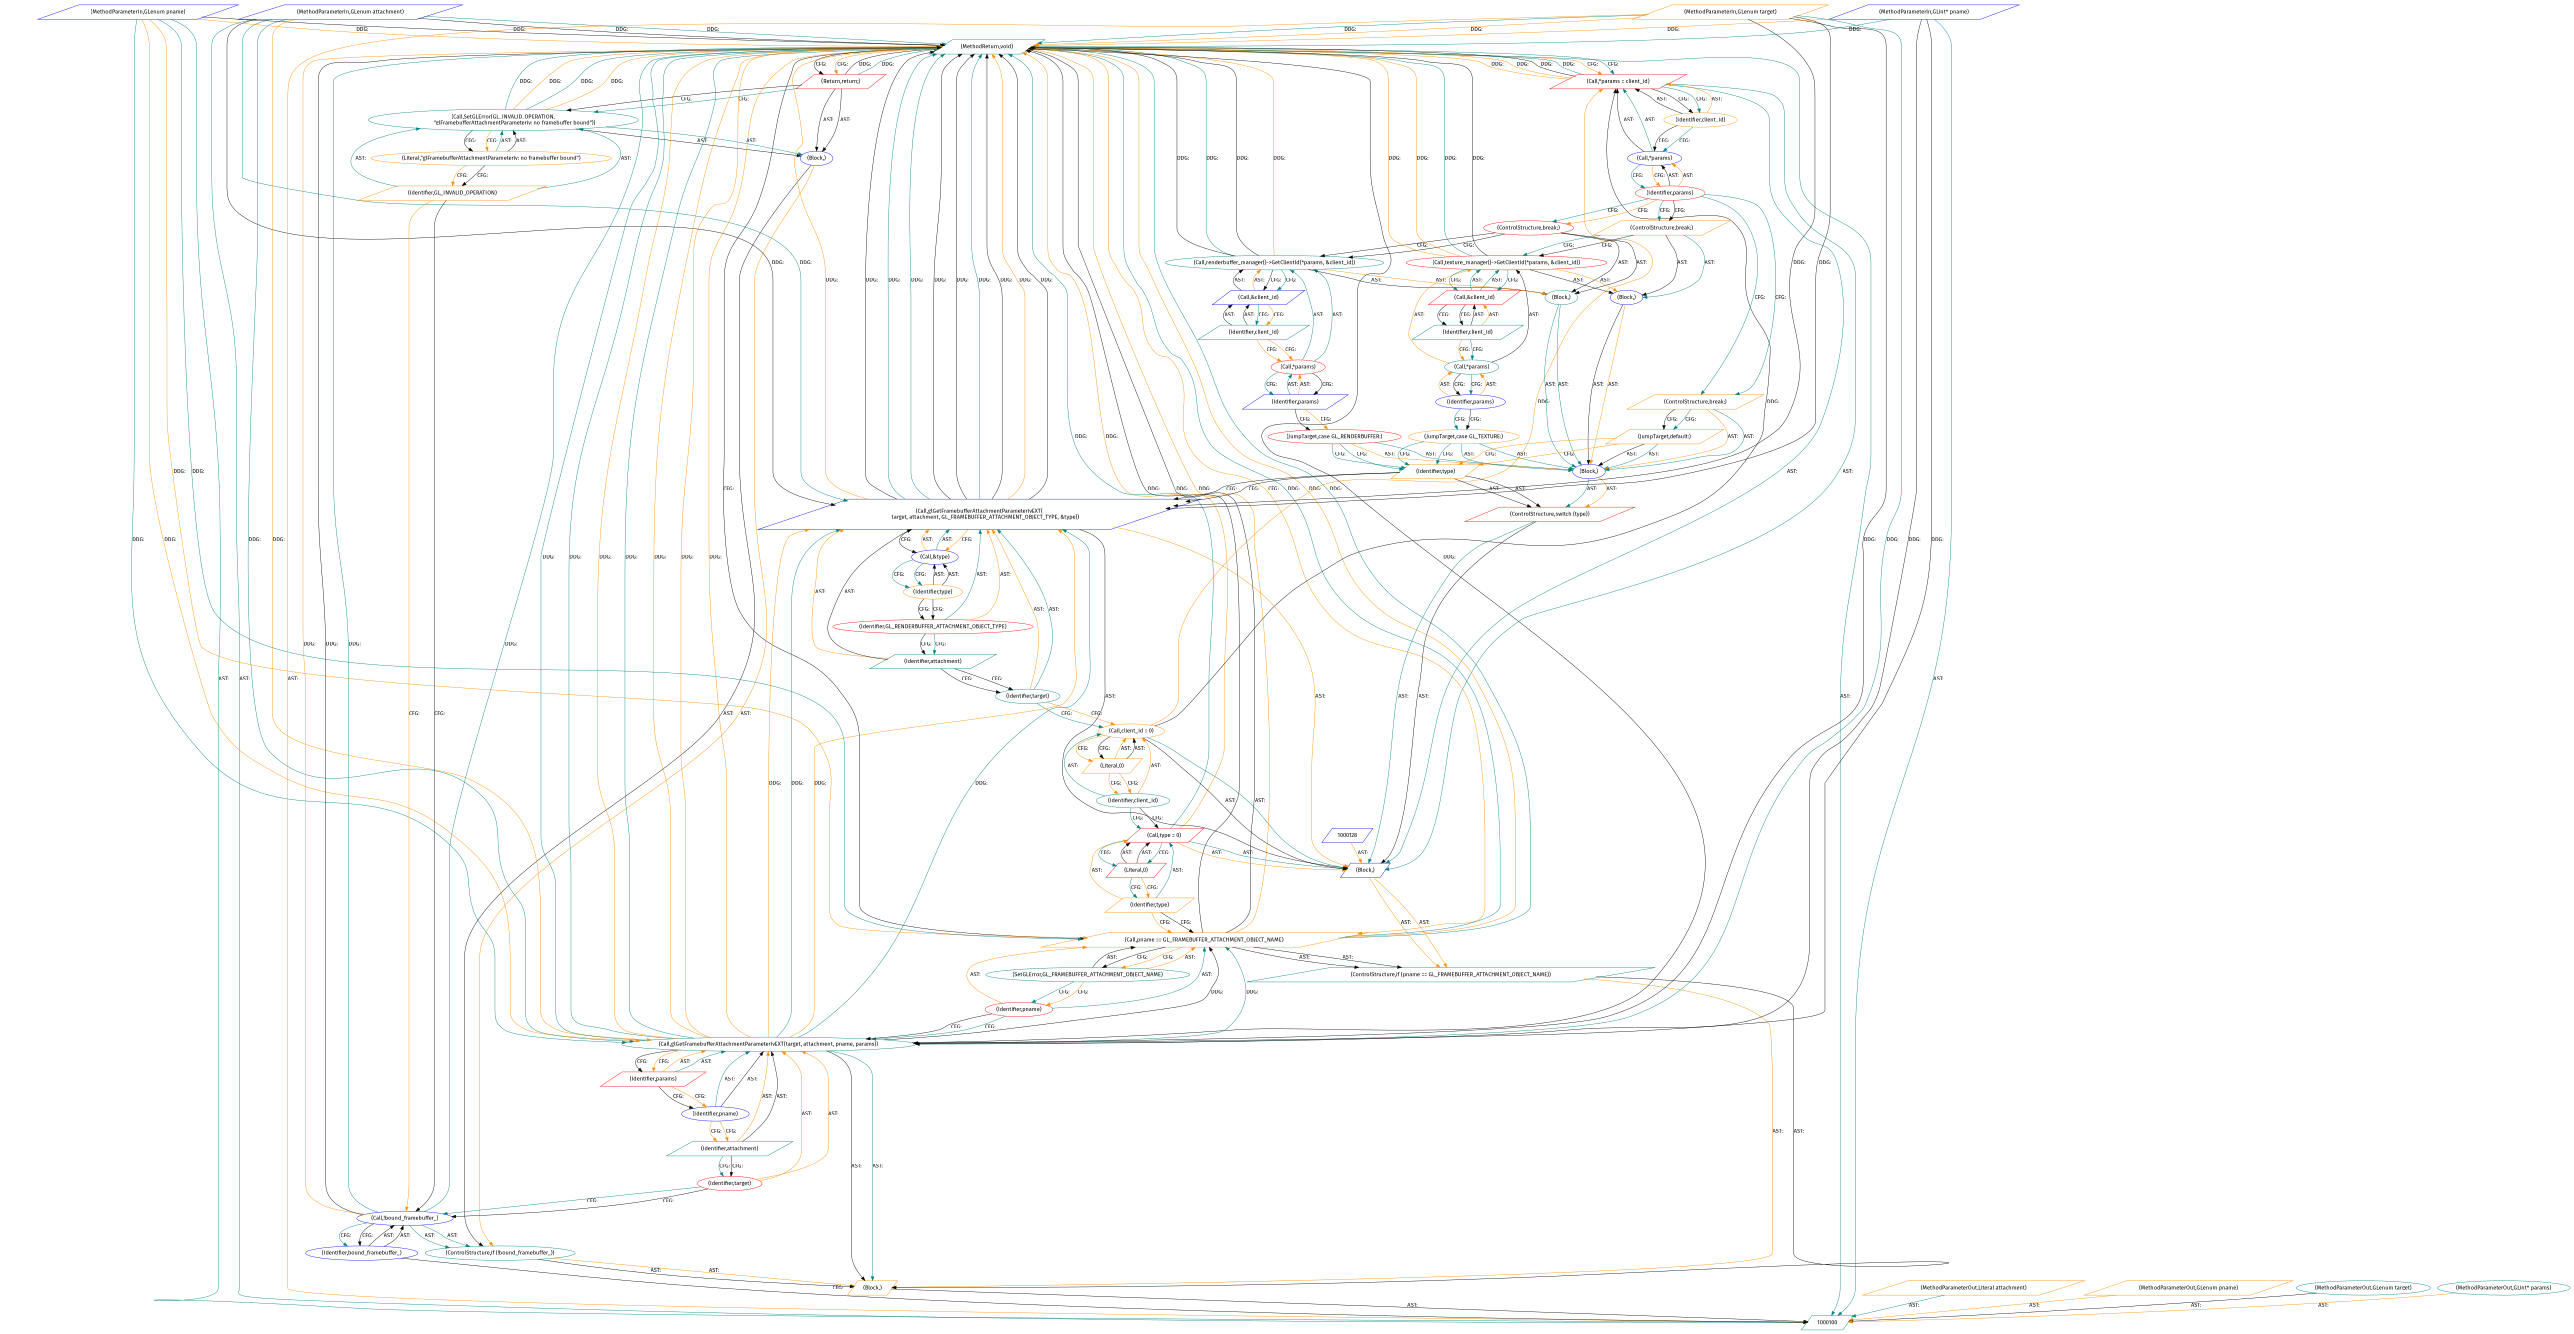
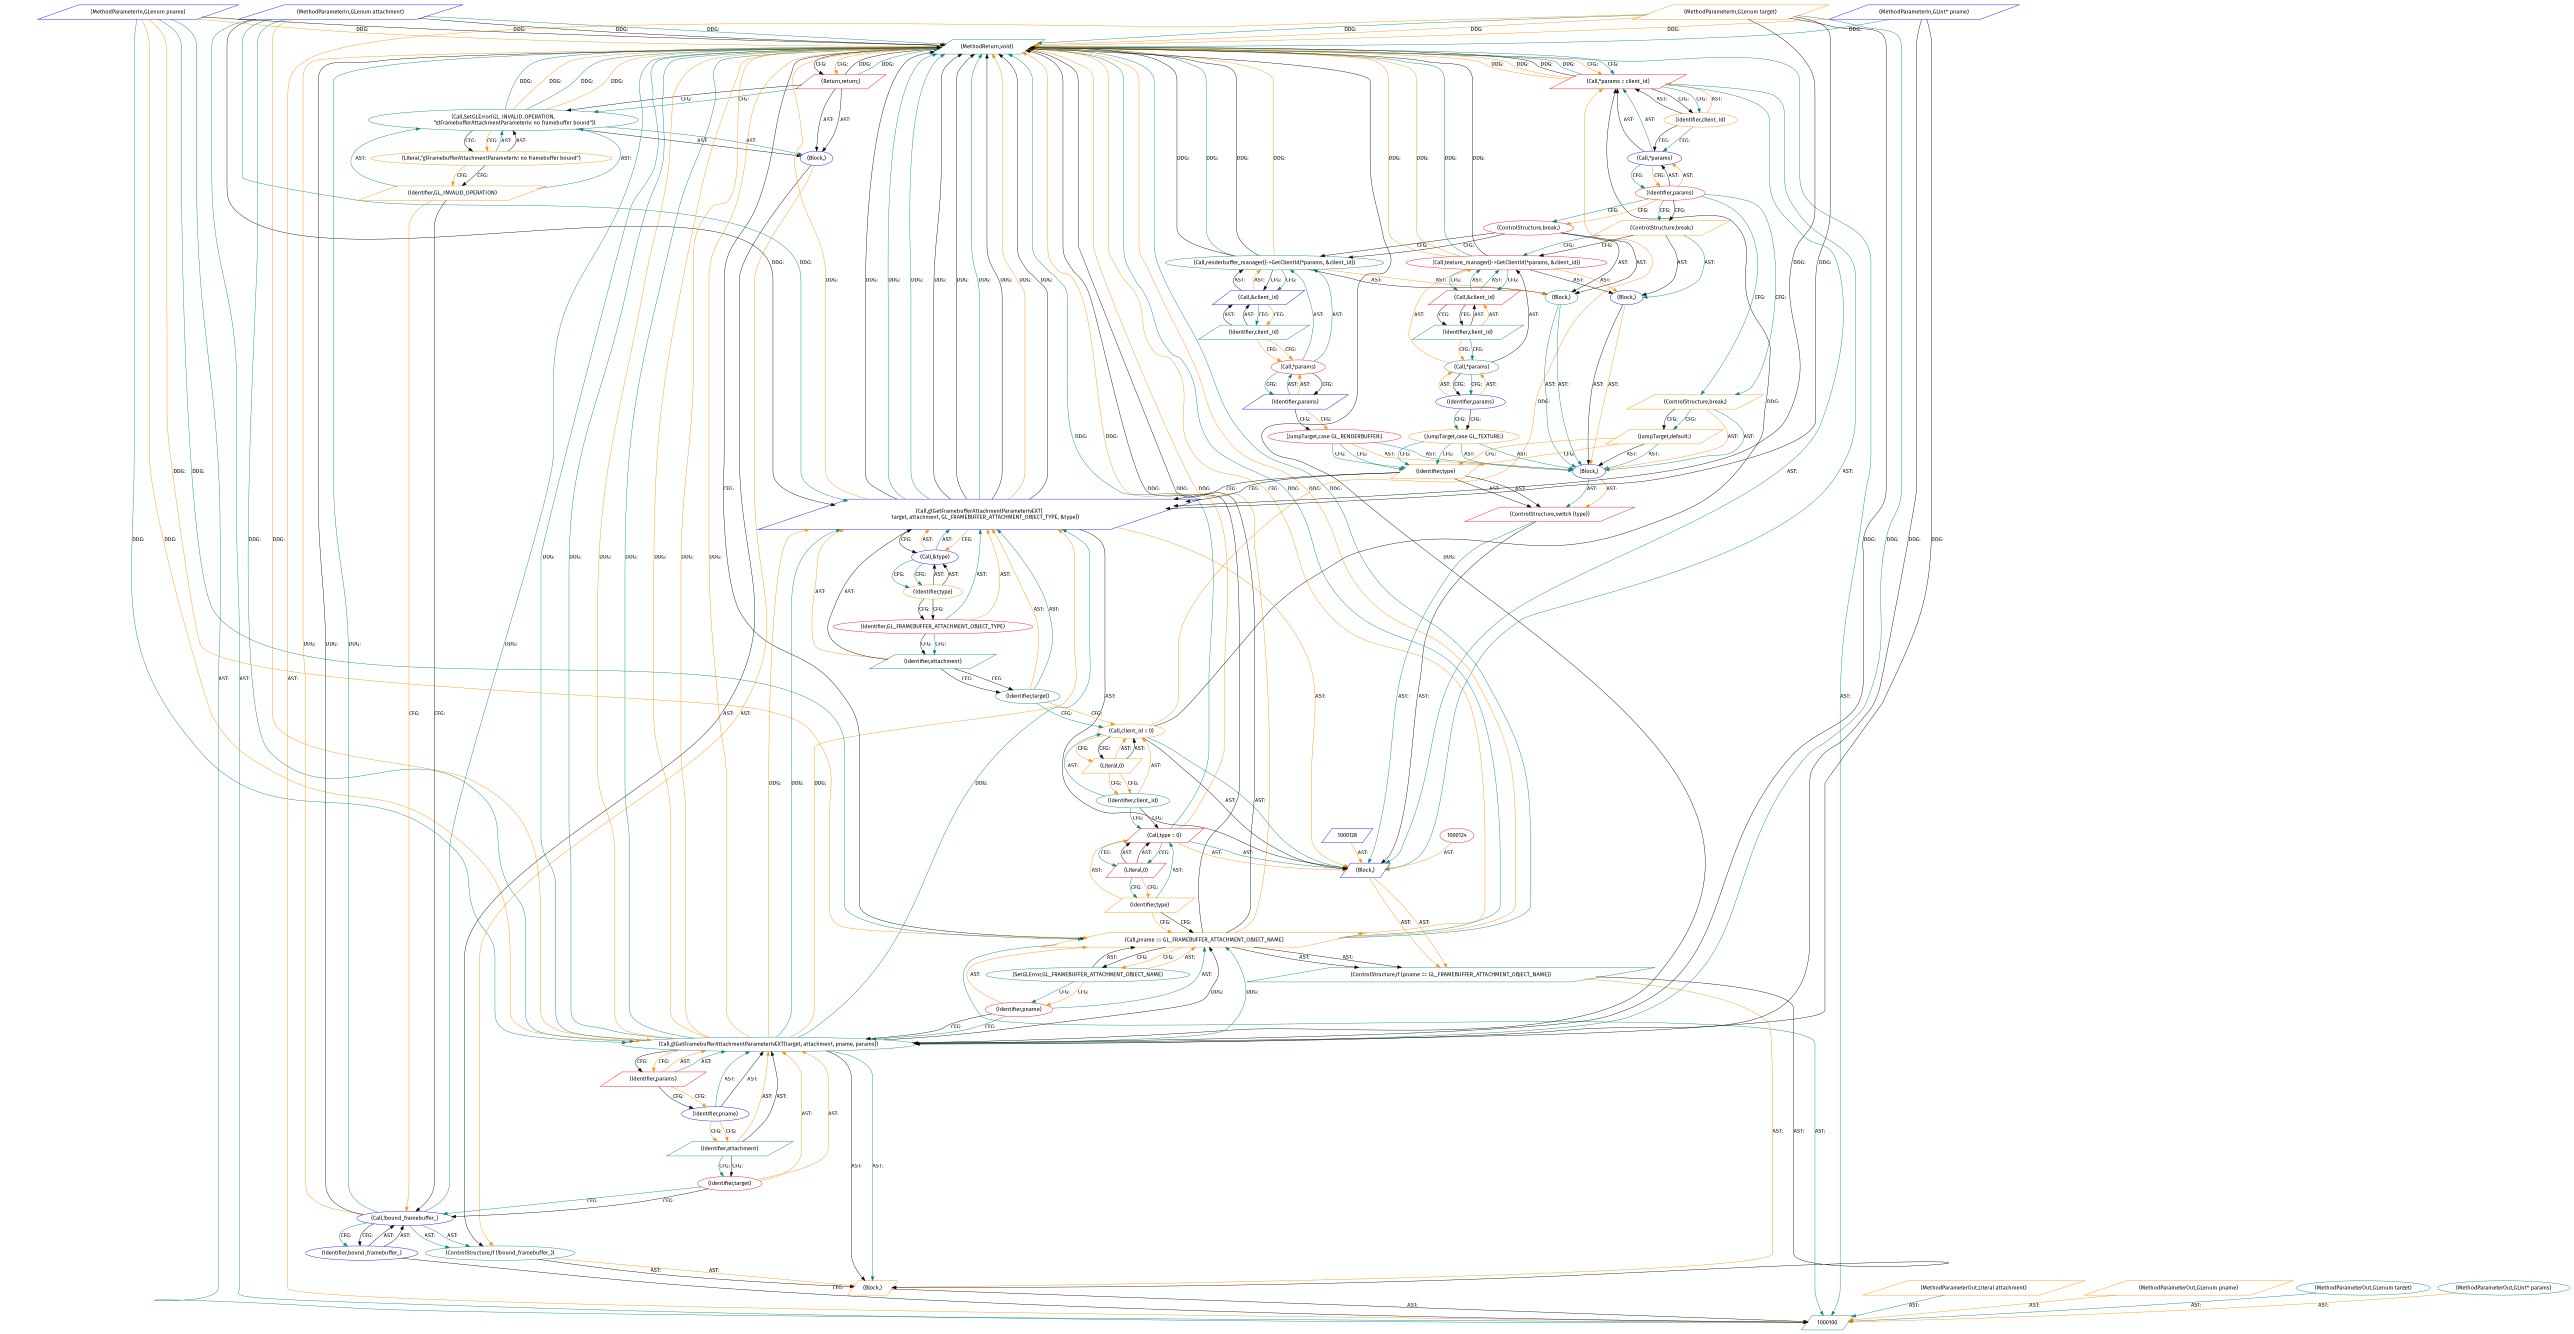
node "(Identifier,GL_RENDERBUFFER_ATTACHMENT_OBJECT_TYPE)": label "(Identifier,GL_RENDERBUFFER_ATTACHMENT_OBJECT_TYPE)" -> "(Identifier,GL_FRAMEBUFFER_ATTACHMENT_OBJECT_TYPE)"
edge "(MethodParameterIn,GLint* pname)" -> "1000100": now "(Call,pname == GL_FRAMEBUFFER_ATTACHMENT_OBJECT_NAME)" -> "1000100"
node "1000124": added
edge "(MethodParameterOut,GLenum target)" -> "1000100": color black -> teal
